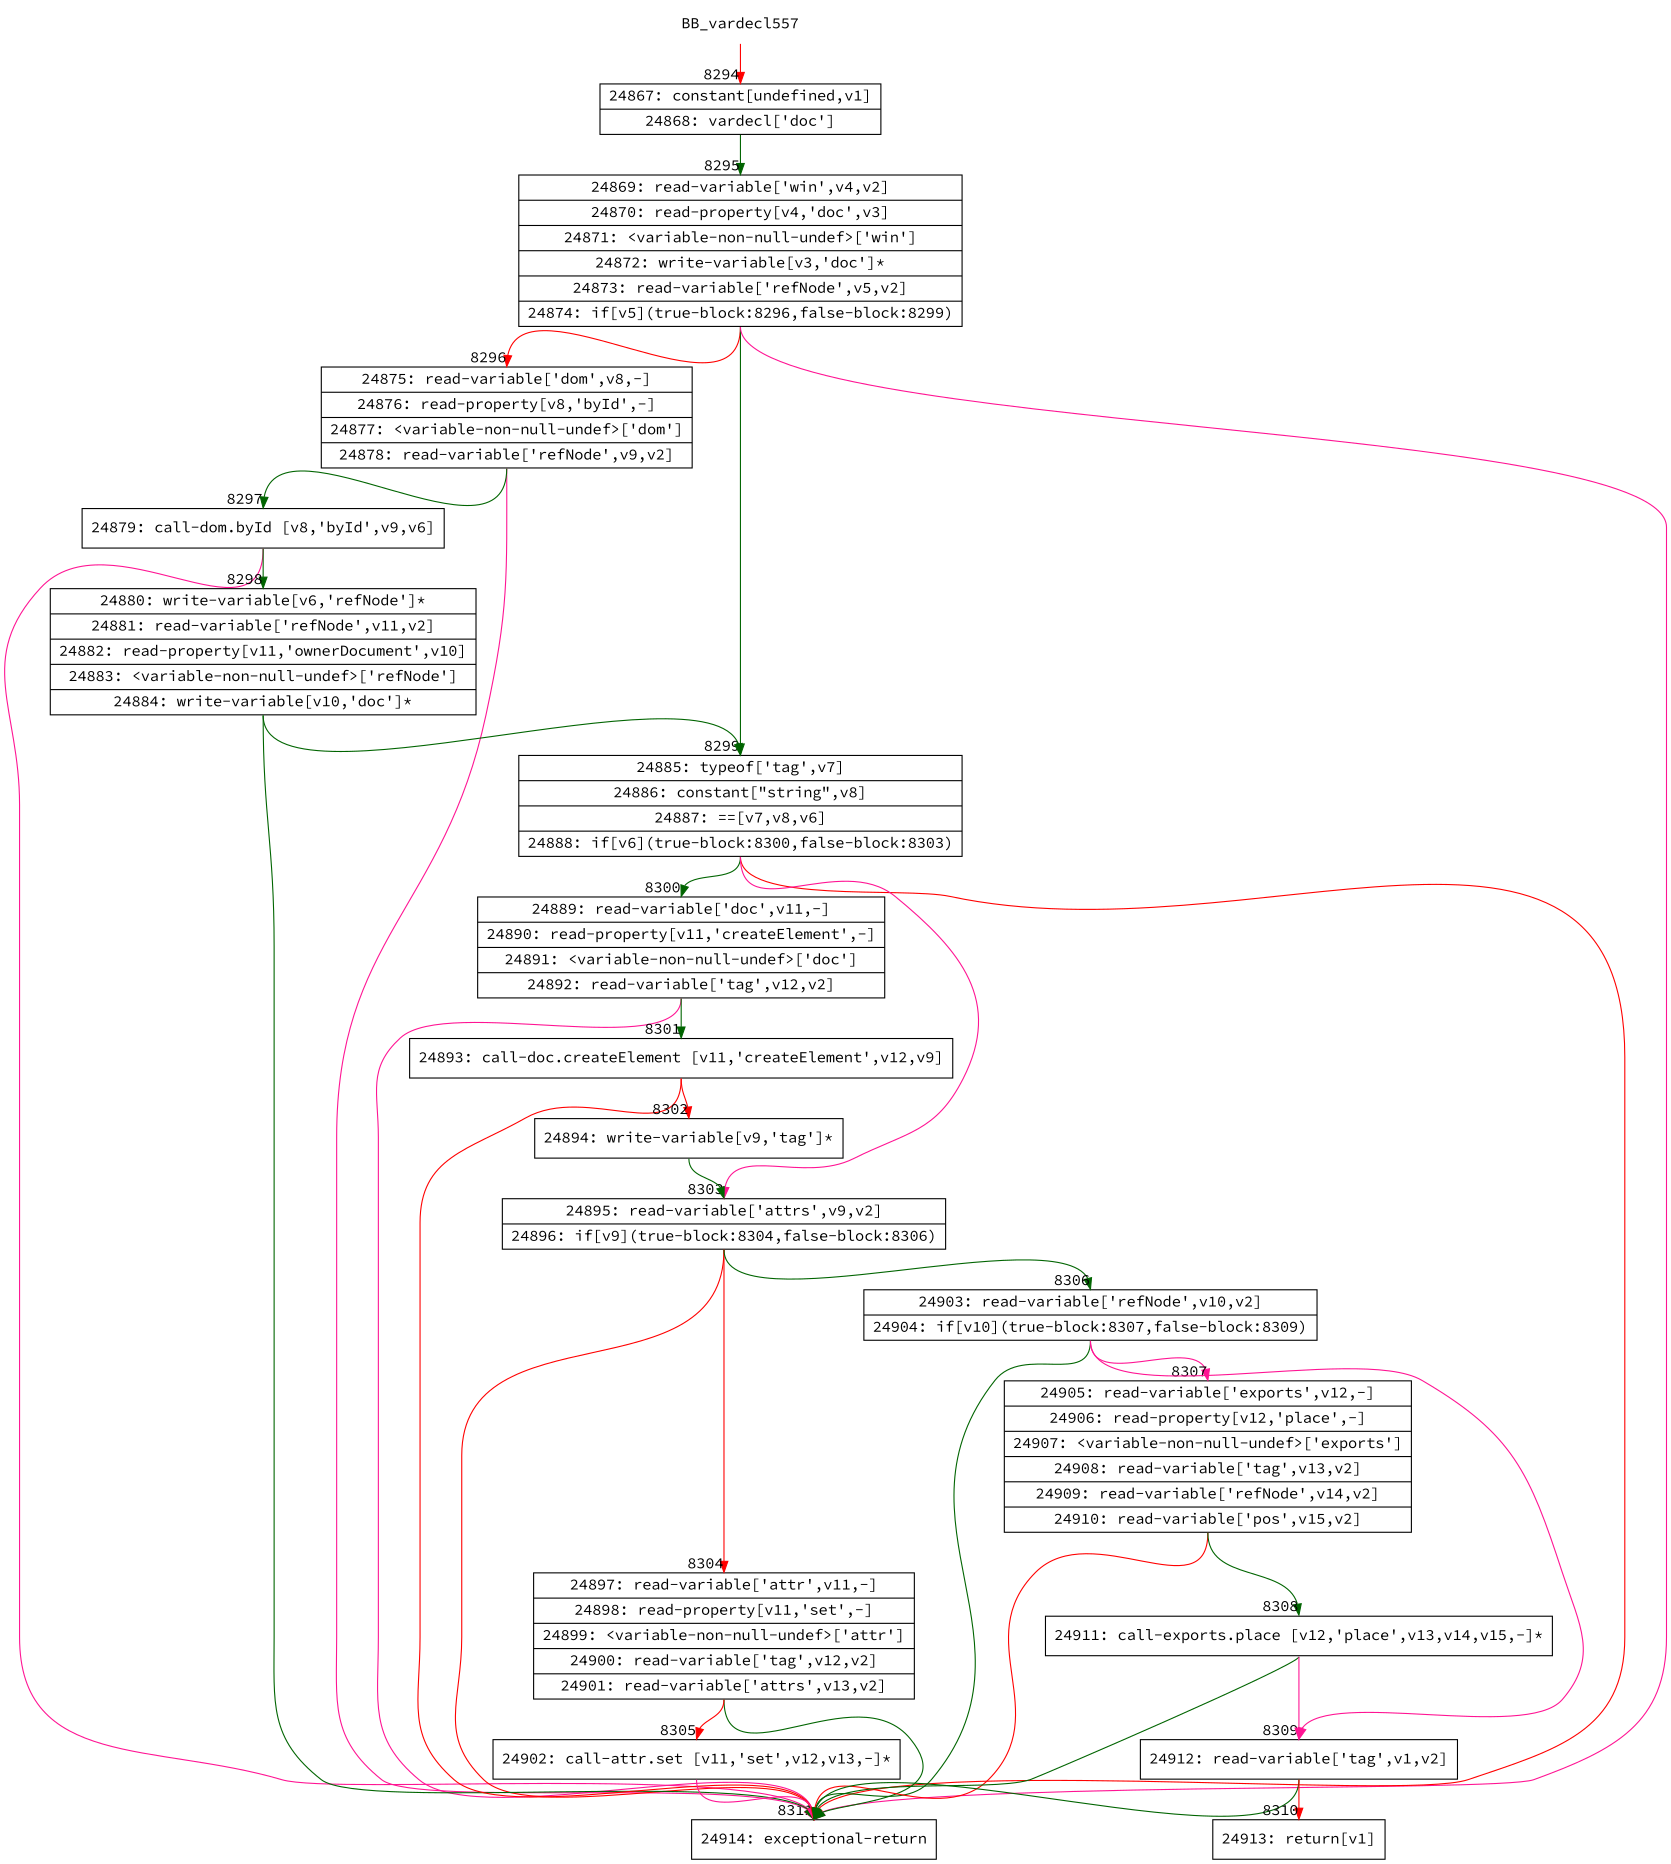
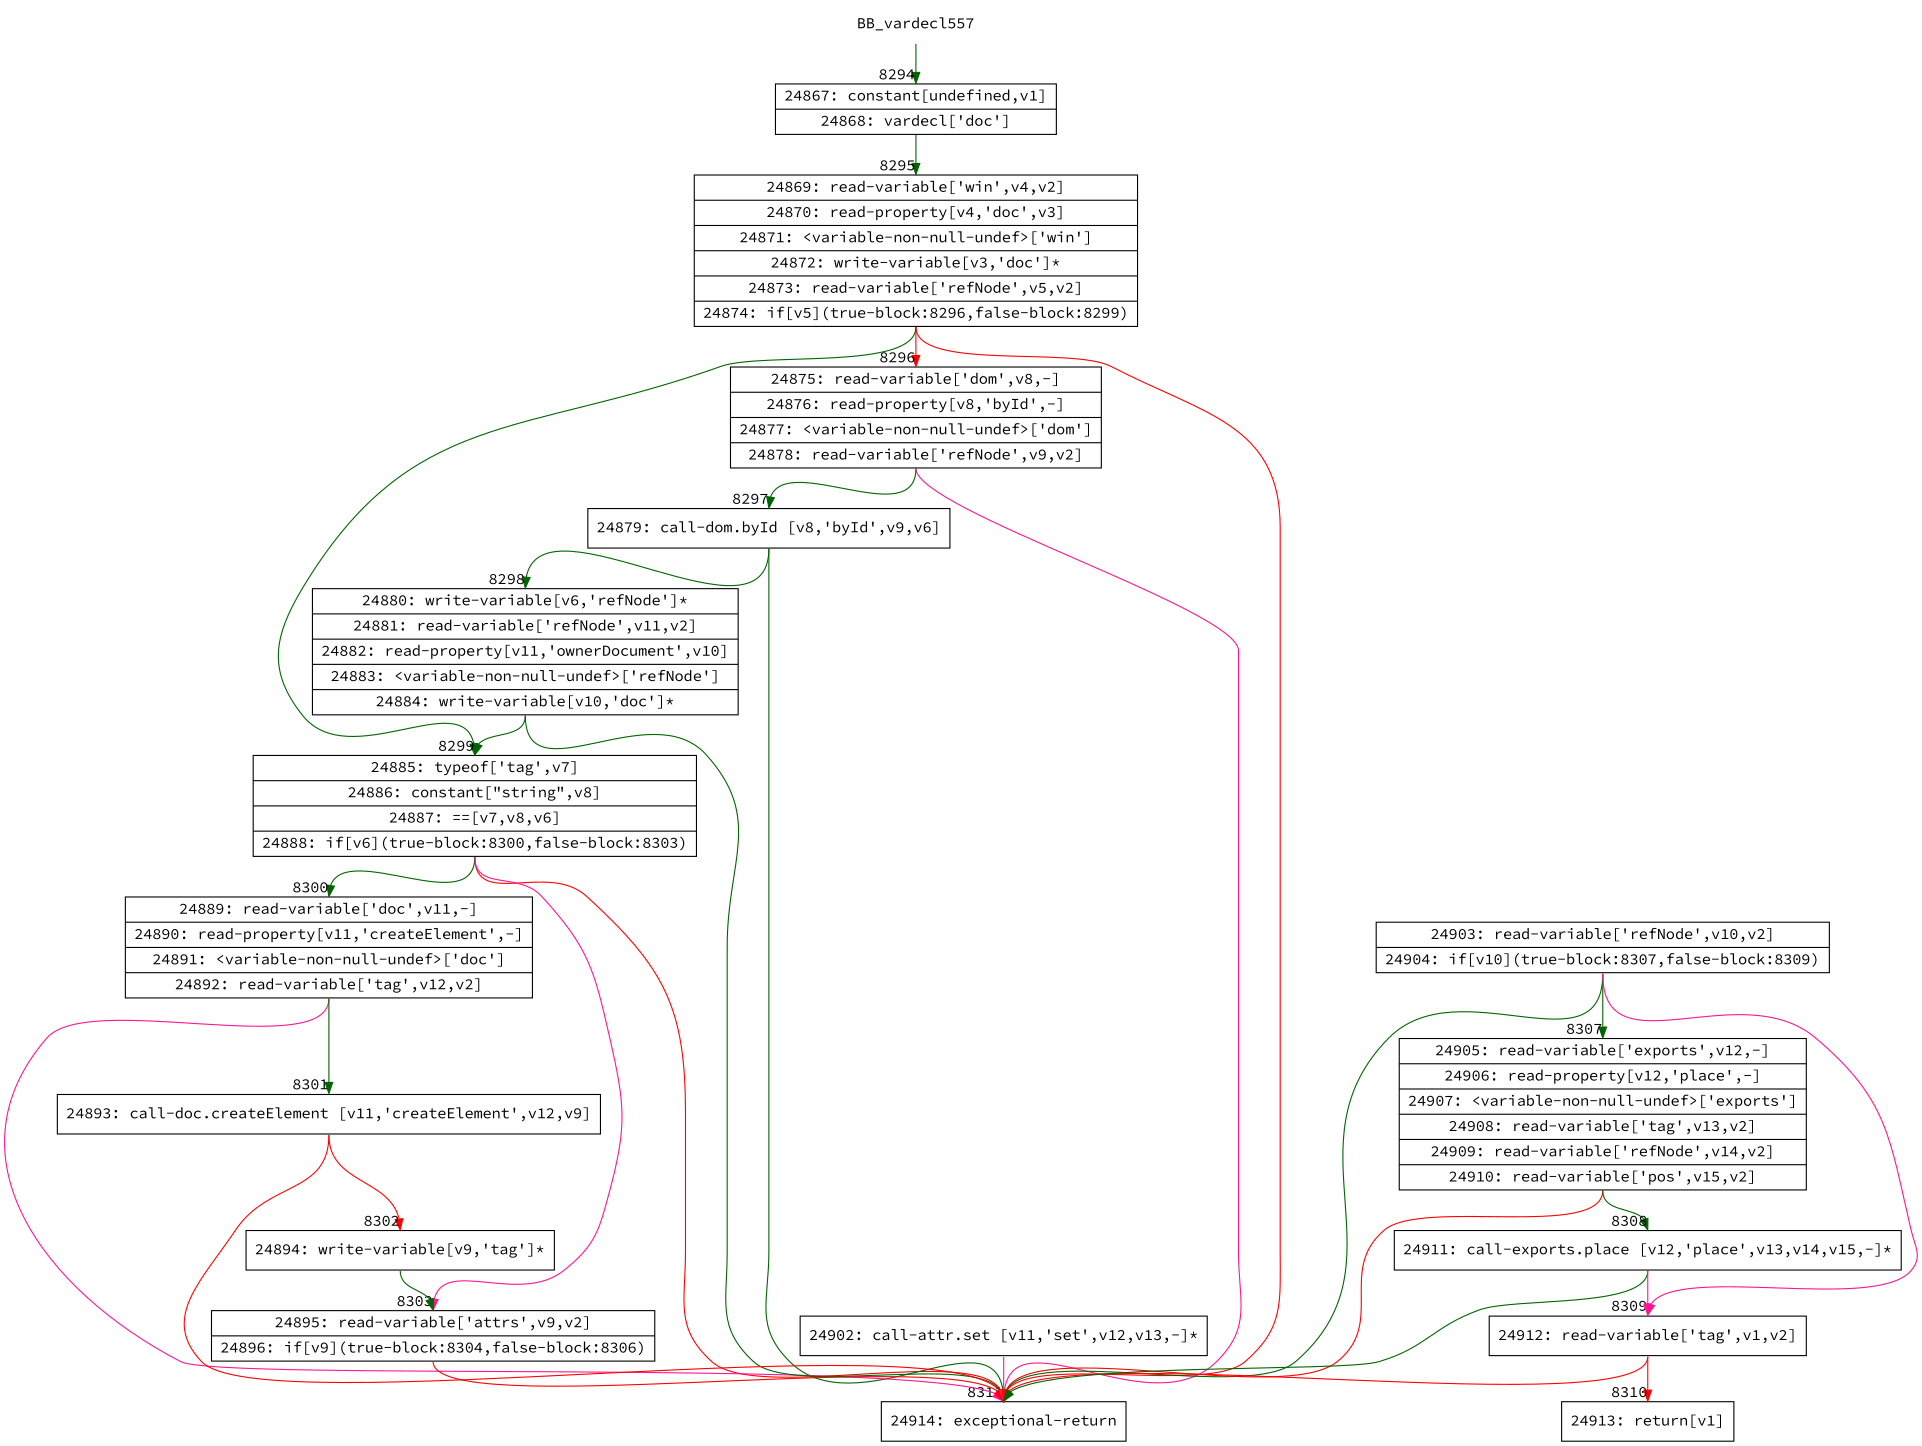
edge "BB_vardecl557" -> "24867: constant[undefined,v1]": color red -> darkgreen
edge "24869: read-variable['win',v4,v2]" -> "24914: exceptional-return": color deeppink -> red
edge "24895: read-variable['attrs',v9,v2]" -> "24903: read-variable['refNode',v10,v2]": removed
edge "24903: read-variable['refNode',v10,v2]" -> "24905: read-variable['exports',v12,-]": color deeppink -> darkgreen
edge "24879: call-dom.byId [v8,'byId',v9,v6]" -> "24914: exceptional-return": color deeppink -> darkgreen
node "24897: read-variable['attr',v11,-]": removed
edge "24912: read-variable['tag',v1,v2]" -> "24914: exceptional-return": color darkgreen -> red
